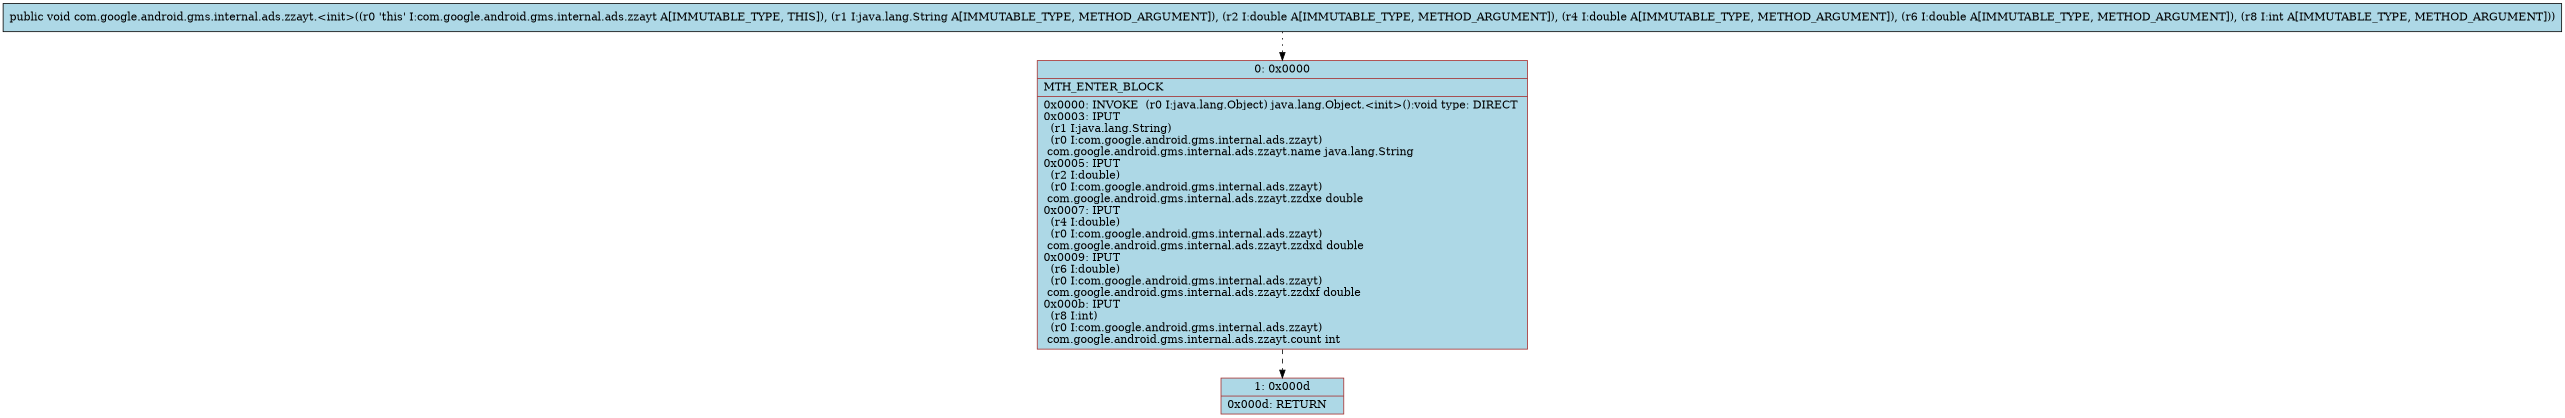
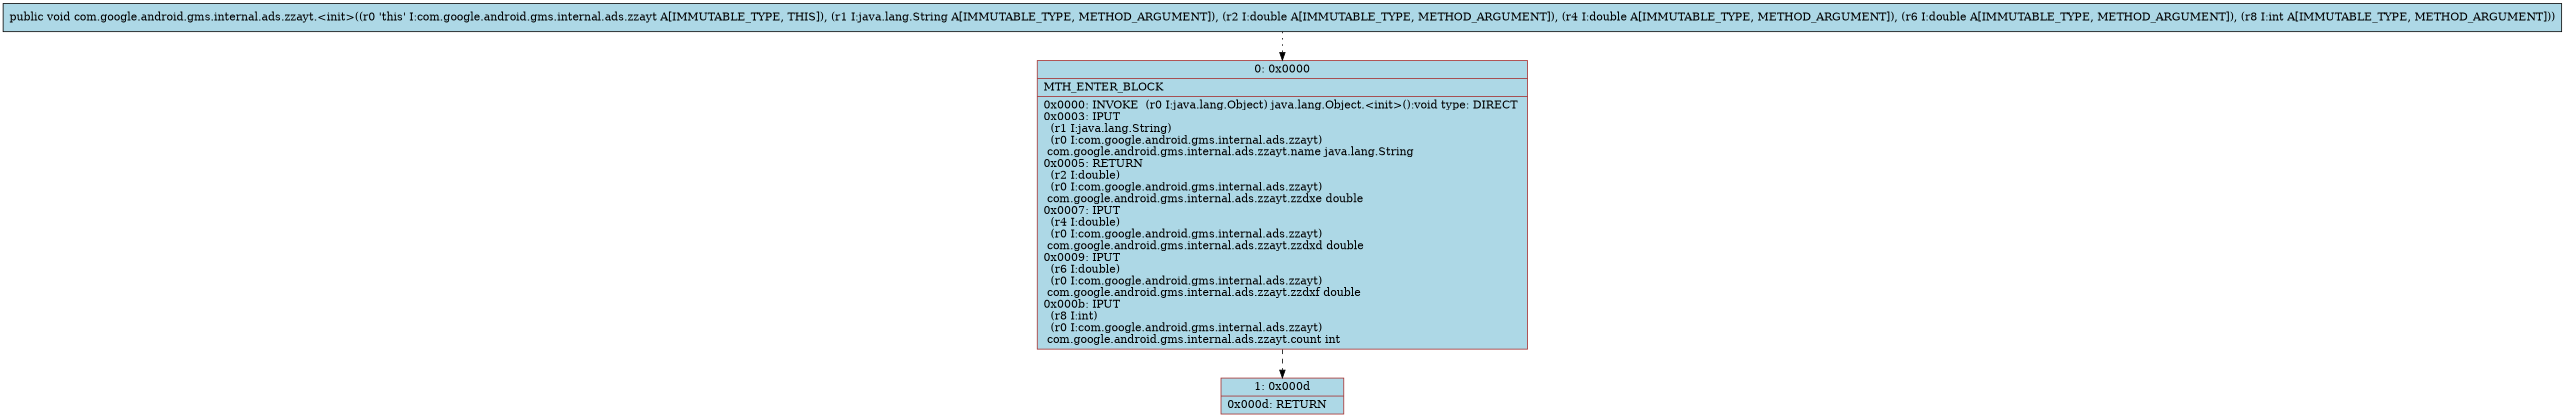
node "0: 0x0000": text "0x0005: IPUT" -> "0x0005: RETURN"
